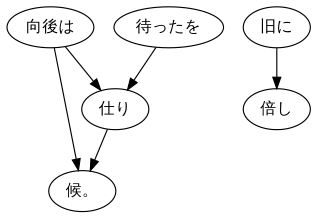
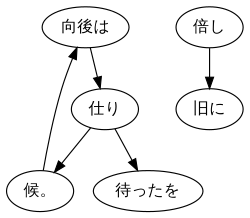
edge "旧に" -> "倍し": reversed
edge "待ったを" -> "仕り": reversed
edge "向後は" -> "候。": reversed
